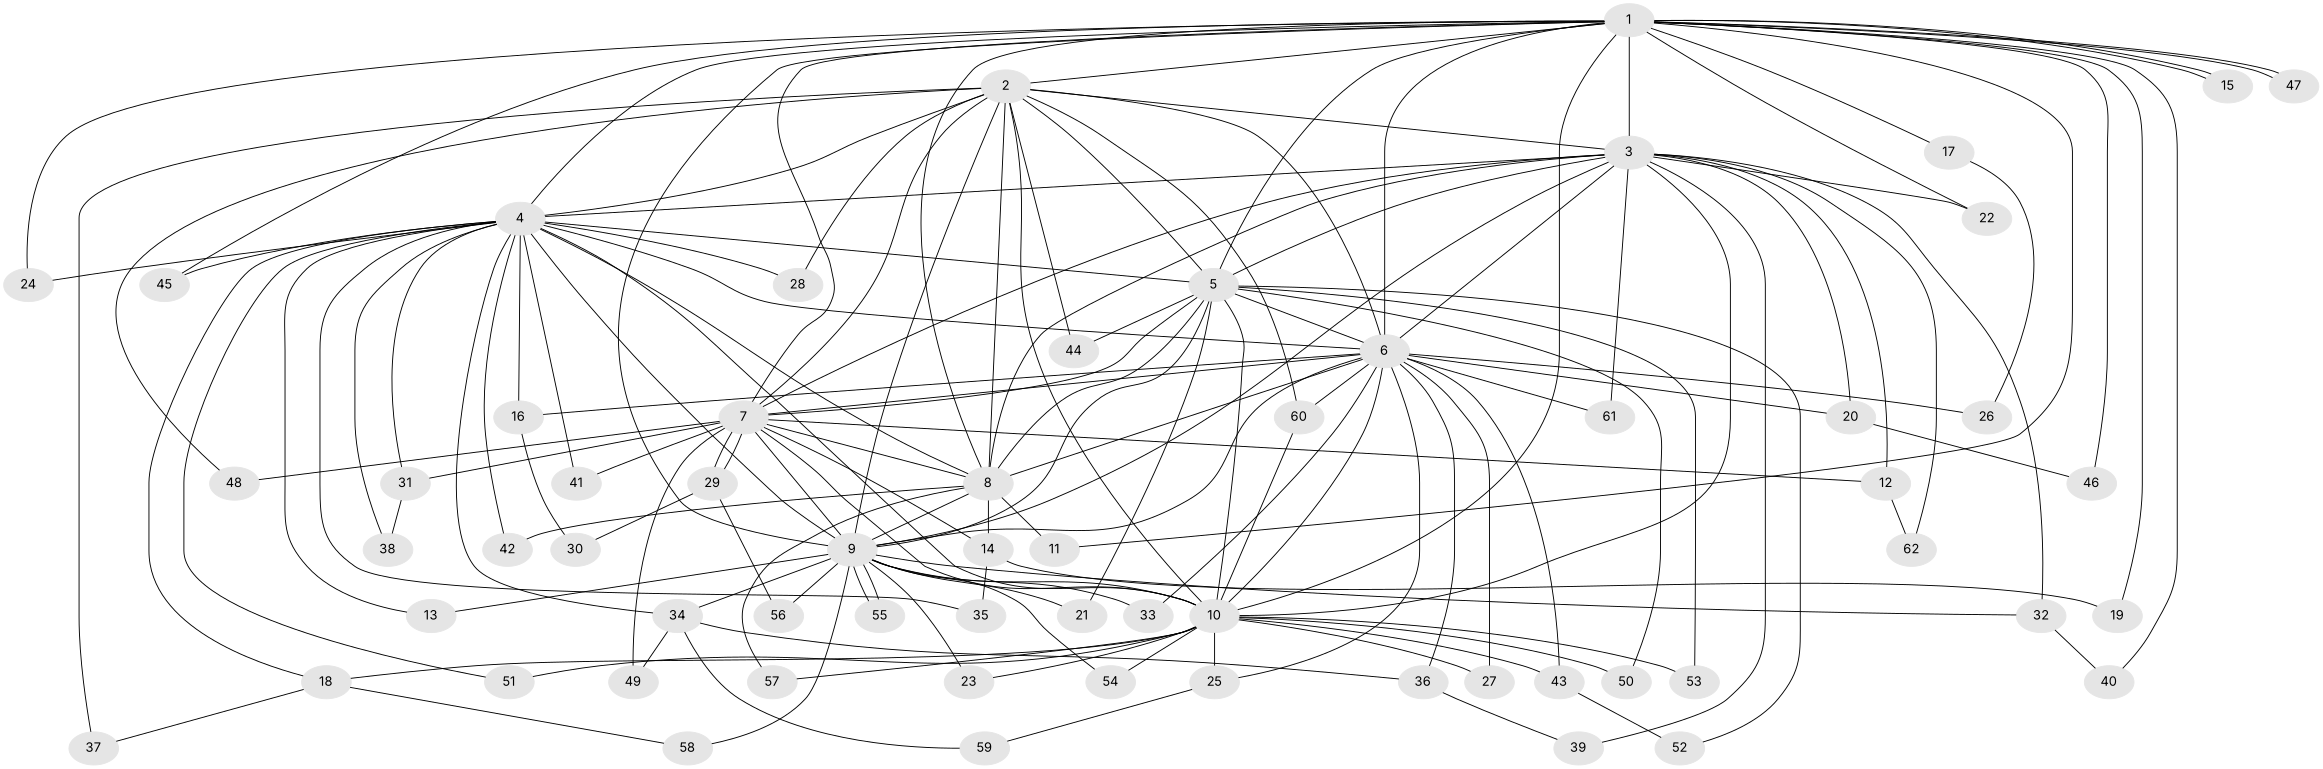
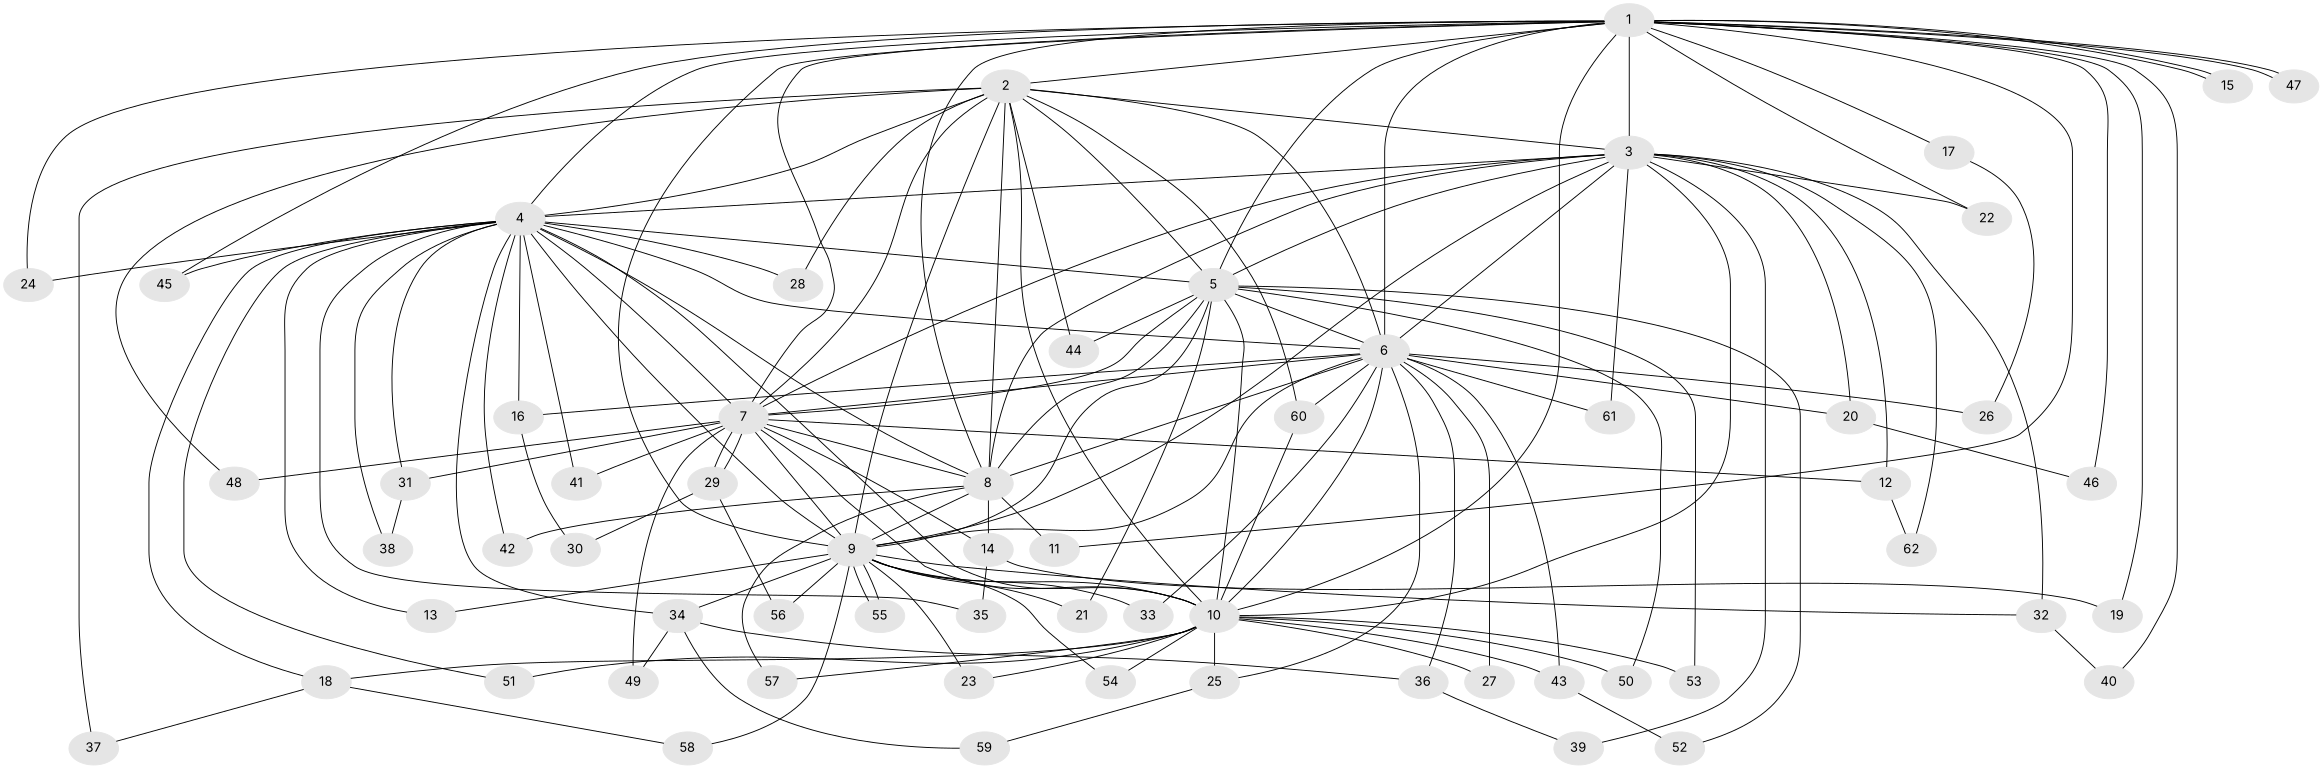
edge "4" -- "7": added
